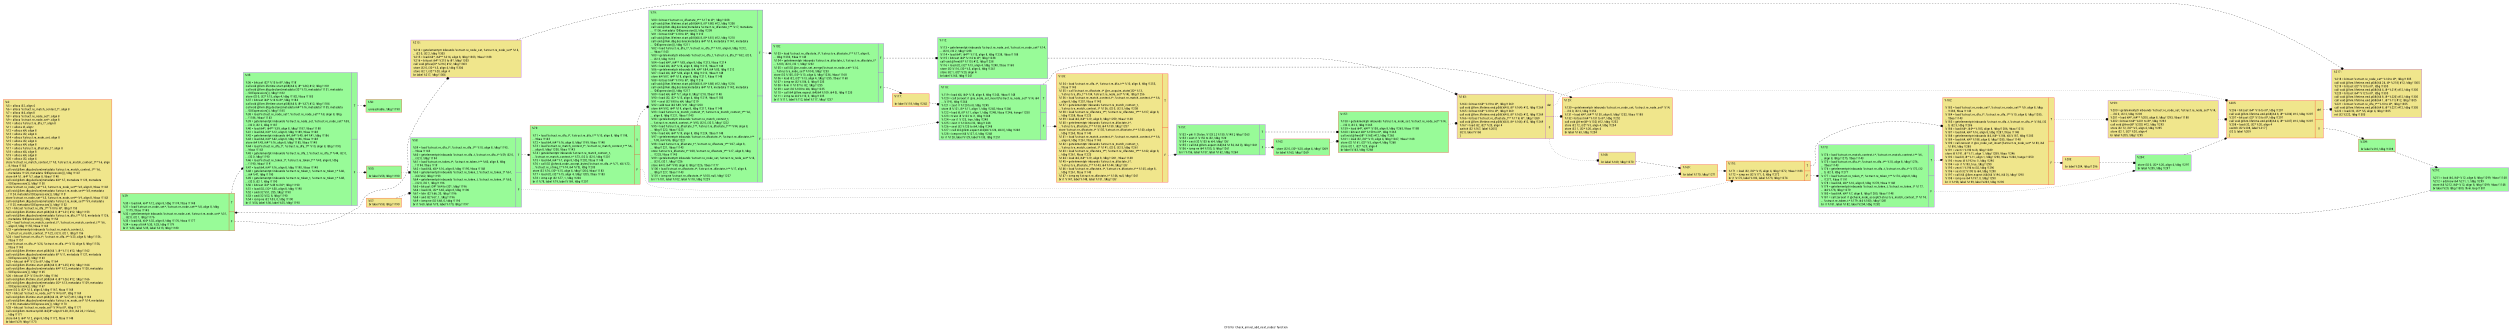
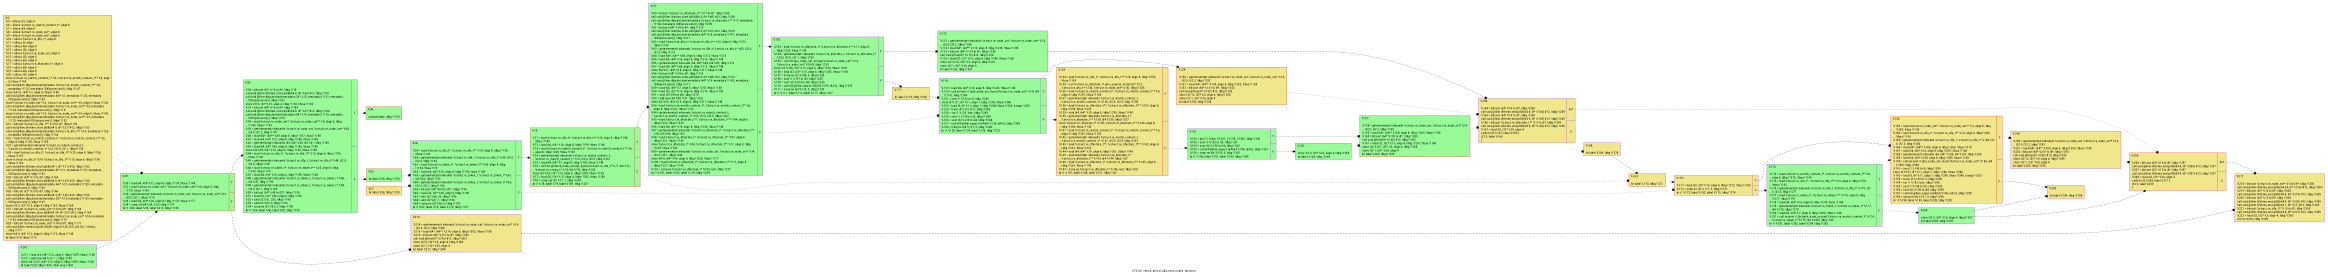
node "%102:": text "%108 = llvm i1 %107 to i32, !dbg !1235" -> "%108 = zext i1 %107 to i32, !dbg !1235"
edge "%163:" -> "%129:": reversed
edge "%79:" -> "%118:": arrowhead diamond -> box
node "%209:": removed
edge "%203:" -> "%204:": reversed
node "%170:": color red -> purple
